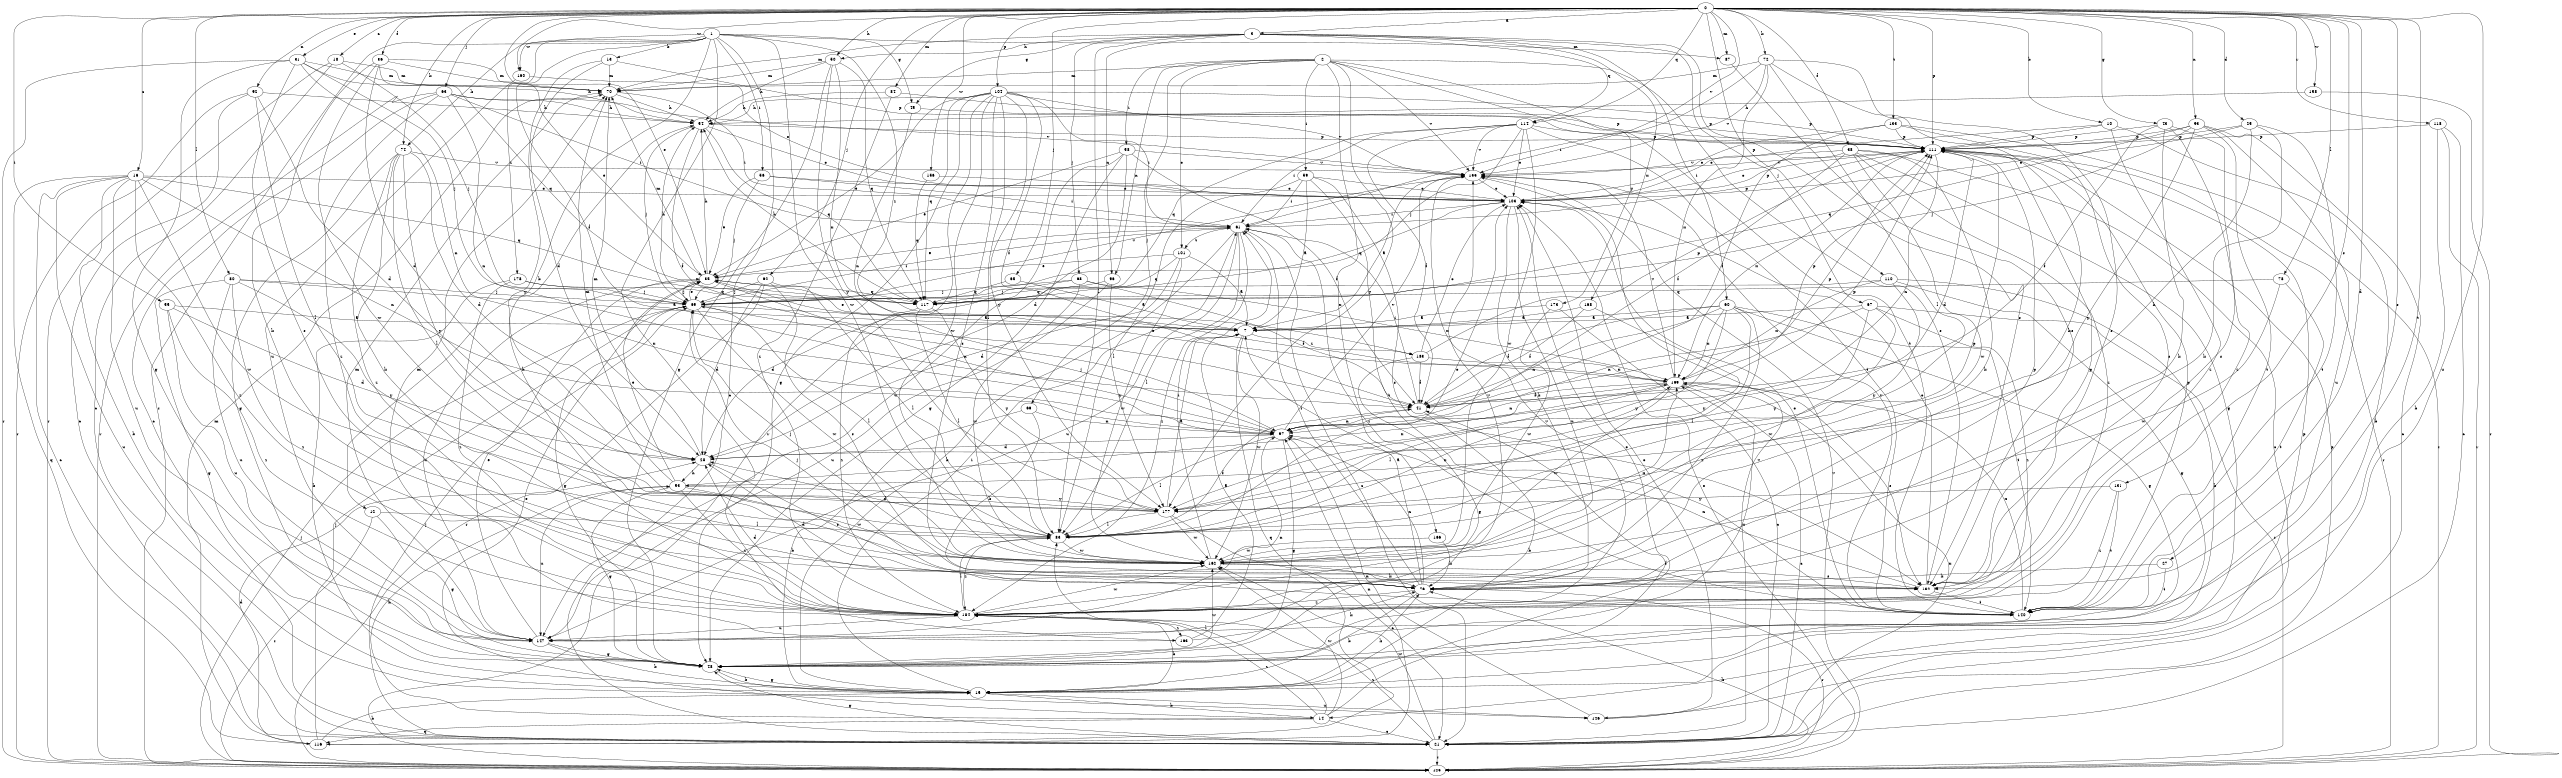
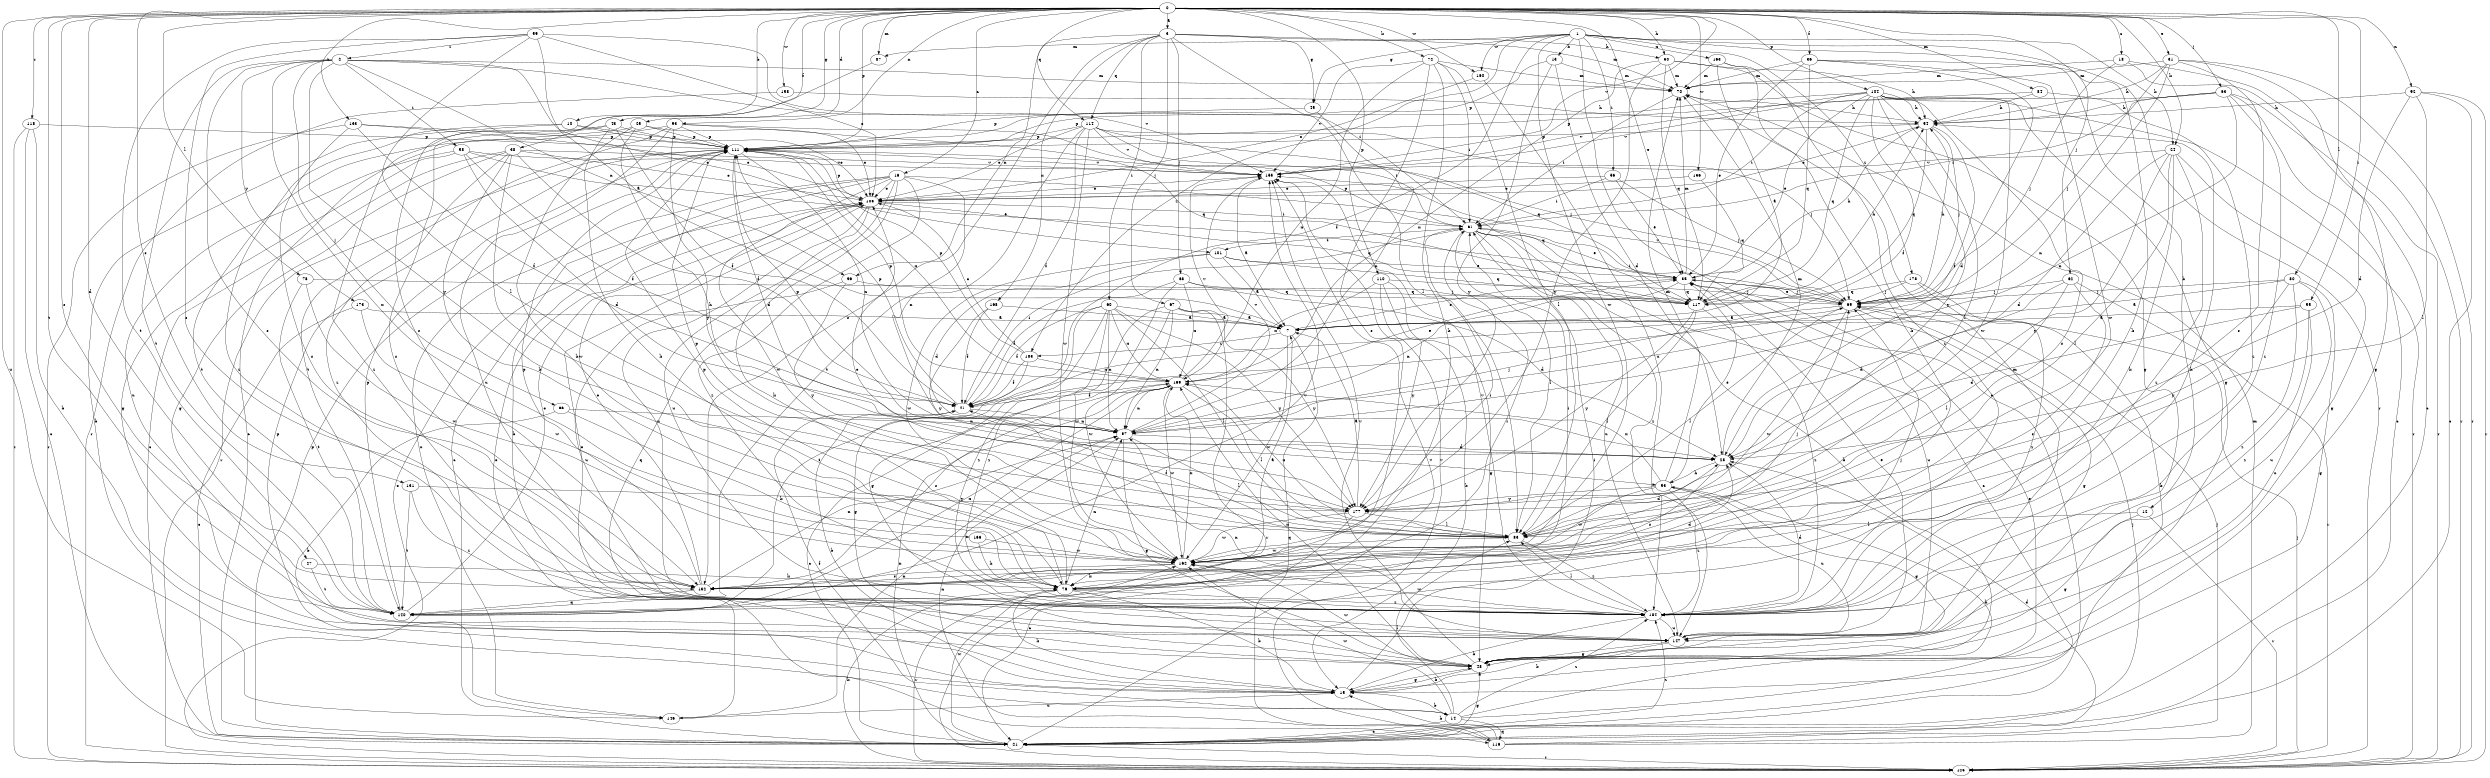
edge "2" -> "59": reversed
node "74": label "74" -> "24"
node "65": removed
edge "125" -> "155": now "116" -> "155"
edge "132" -> "140": label "t" -> "q"
edge "184" -> "163": reversed
